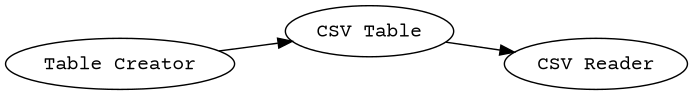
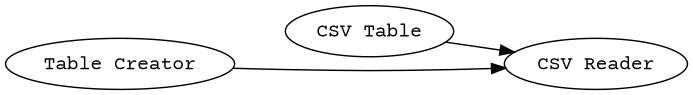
edge "Table Creator" -> "CSV Table": now "Table Creator" -> "CSV Reader"
